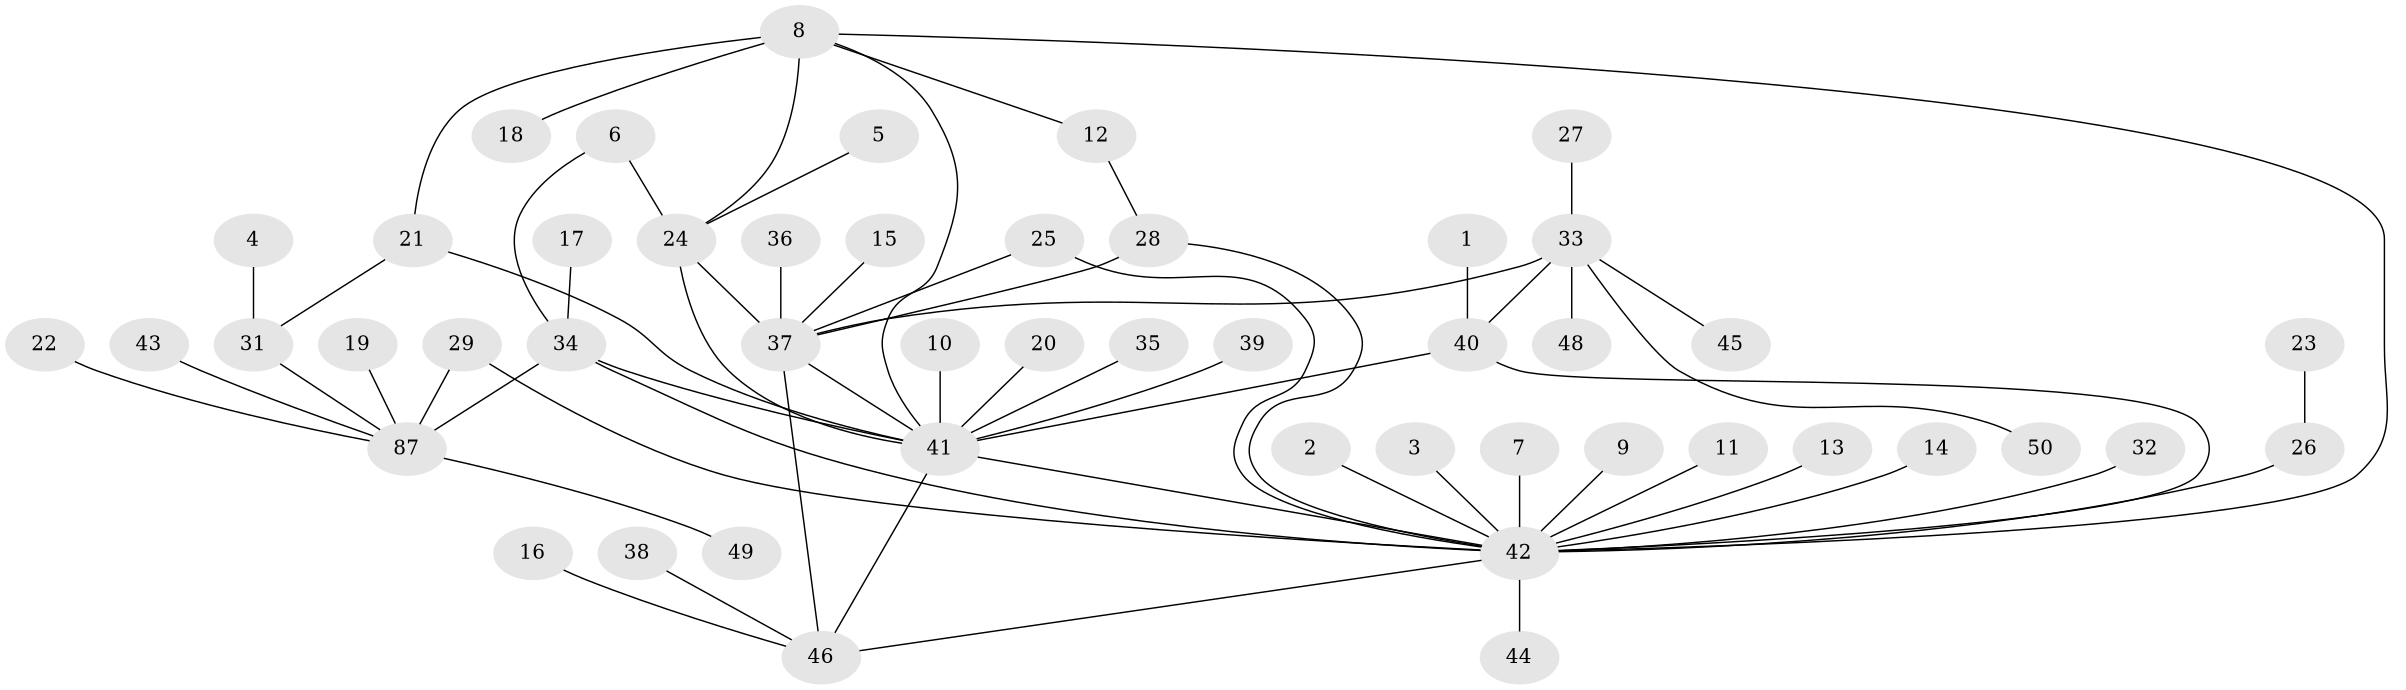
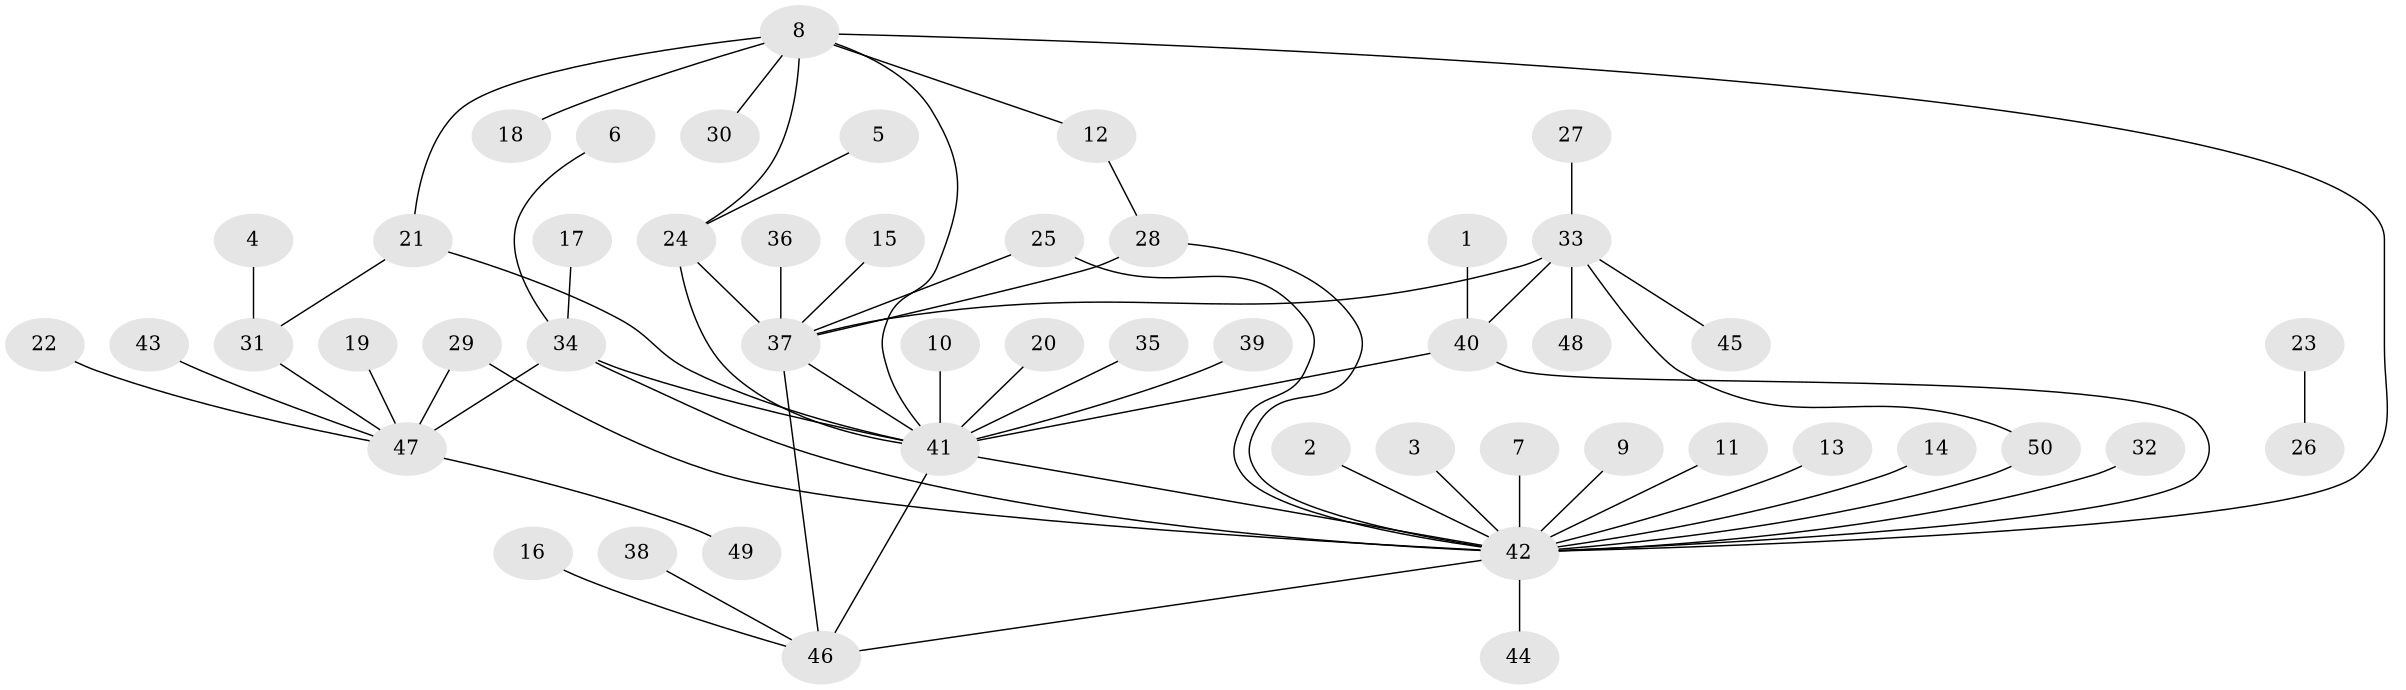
node "30": added
edge "6" -- "24": removed
node "87": label "87" -> "47"
edge "26" -- "42": now "50" -- "42"
